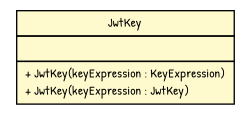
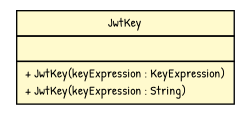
node "JwtKey": text "+ JwtKey(keyExpression : JwtKey)" -> "+ JwtKey(keyExpression : String)"
